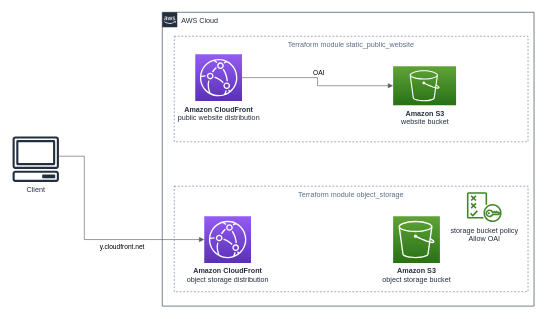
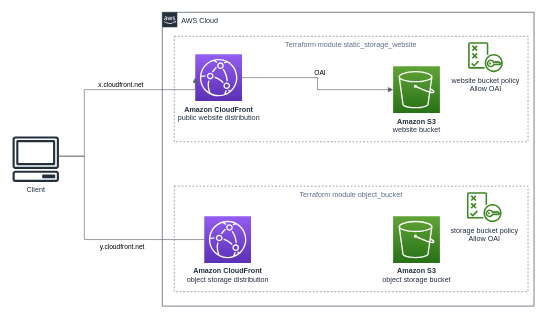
node "Terraform module static_public_website": label "Terraform module static_public_website" -> "Terraform module static_storage_website"
node "website bucket policy Allow OAI": added
node "Amazon S3 website bucket": size 63x39 -> 47x47
edge "Client" -> "Amazon CloudFront public website distribution": added, label "x.cloudfront.net"
node "Terraform module object_storage": label "Terraform module object_storage" -> "Terraform module object_bucket"
edge "Client" -> "Amazon CloudFront object storage distribution": arrowhead block -> none
